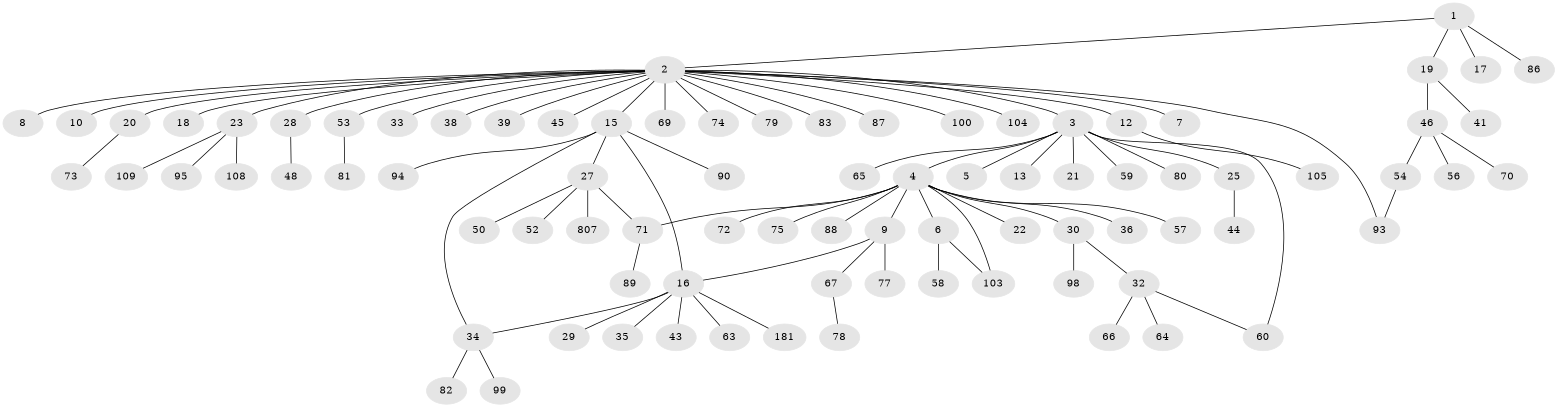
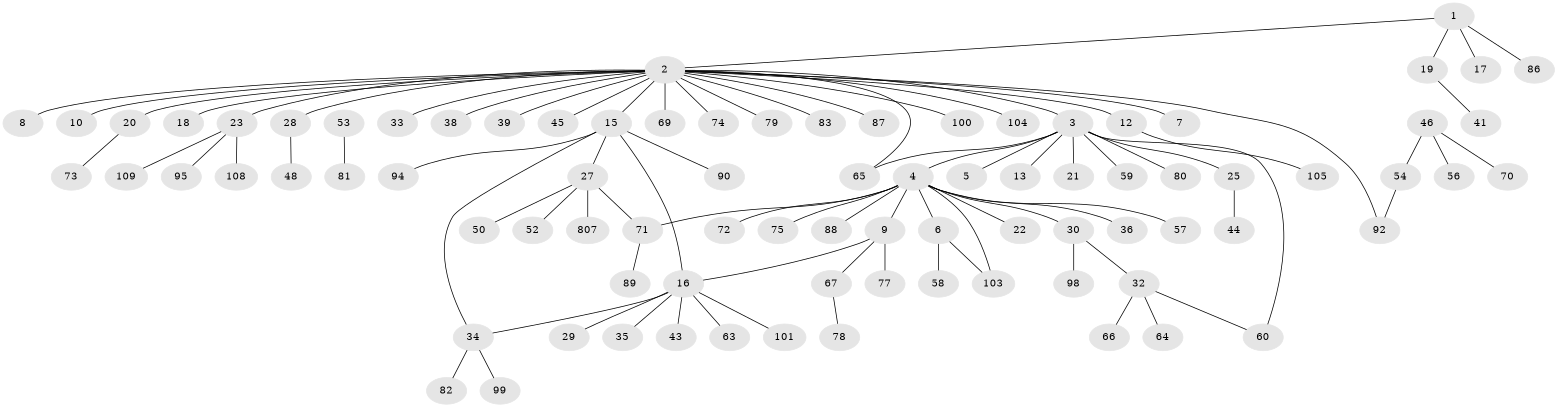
edge "2" -- "53": now "2" -- "65"
edge "19" -- "46": removed
node "93": label "93" -> "92"
node "181": label "181" -> "101"
